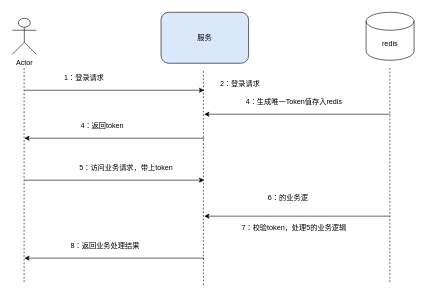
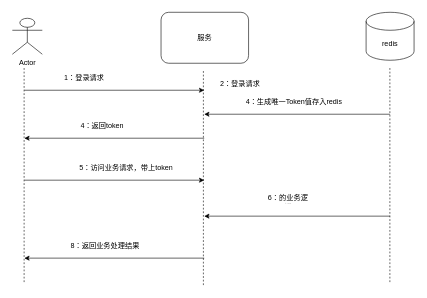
node "Actor": size 24x36 -> 30x36
node "服务": fillcolor #dae8fc -> #ffffff
node "7：校验token，处理5的业务逻辑": removed
